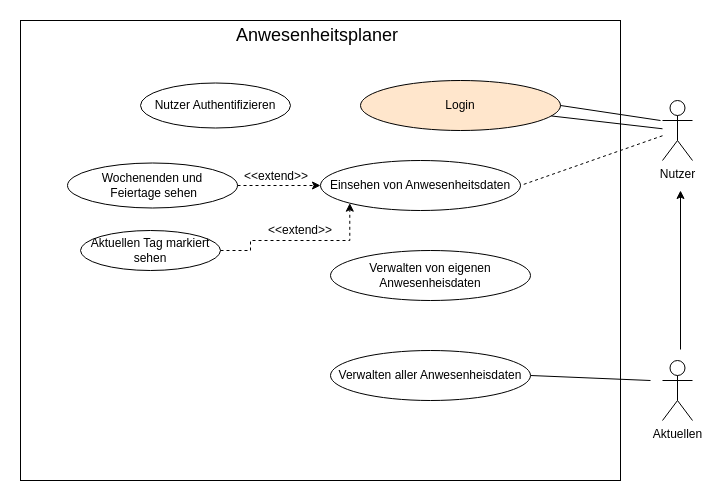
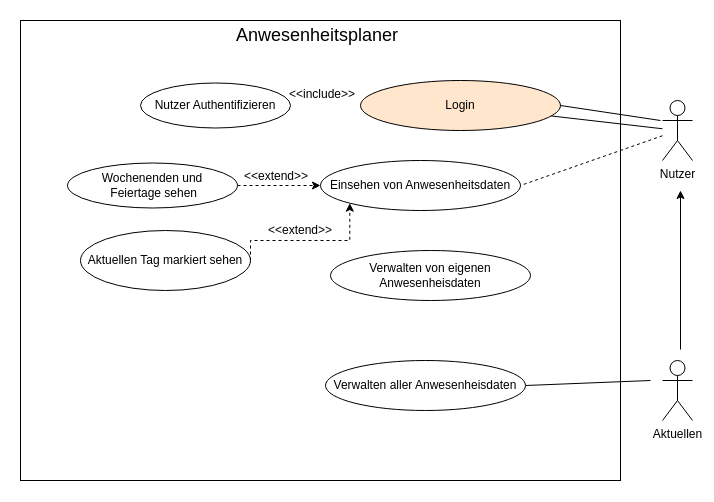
node "<<include>>": added
node "Aktuellen Tag markiert sehen": size 140x40 -> 170x60
node "Verwalten aller Anwesenheisdaten": moved (431, 376) -> (426, 386)
